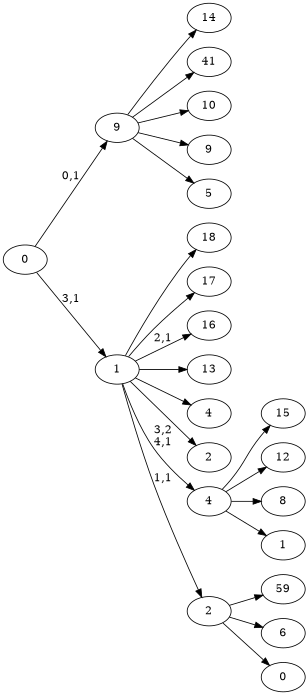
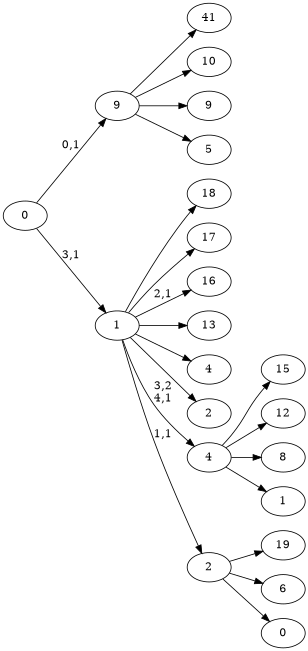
node "14": removed
node "59": label "59" -> "19"
